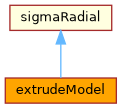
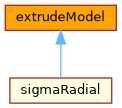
edge "extrudeModel" -> "sigmaRadial": reversed
